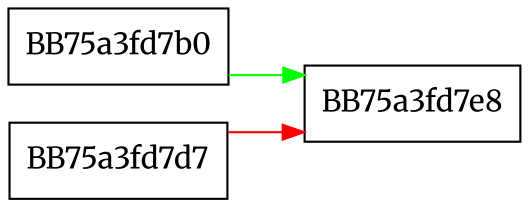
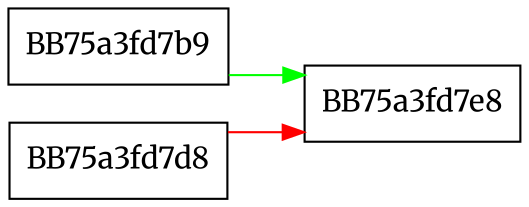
node "BB75a3fd7b0": label "BB75a3fd7b0" -> "BB75a3fd7b9"
node "BB75a3fd7d7": label "BB75a3fd7d7" -> "BB75a3fd7d8"
